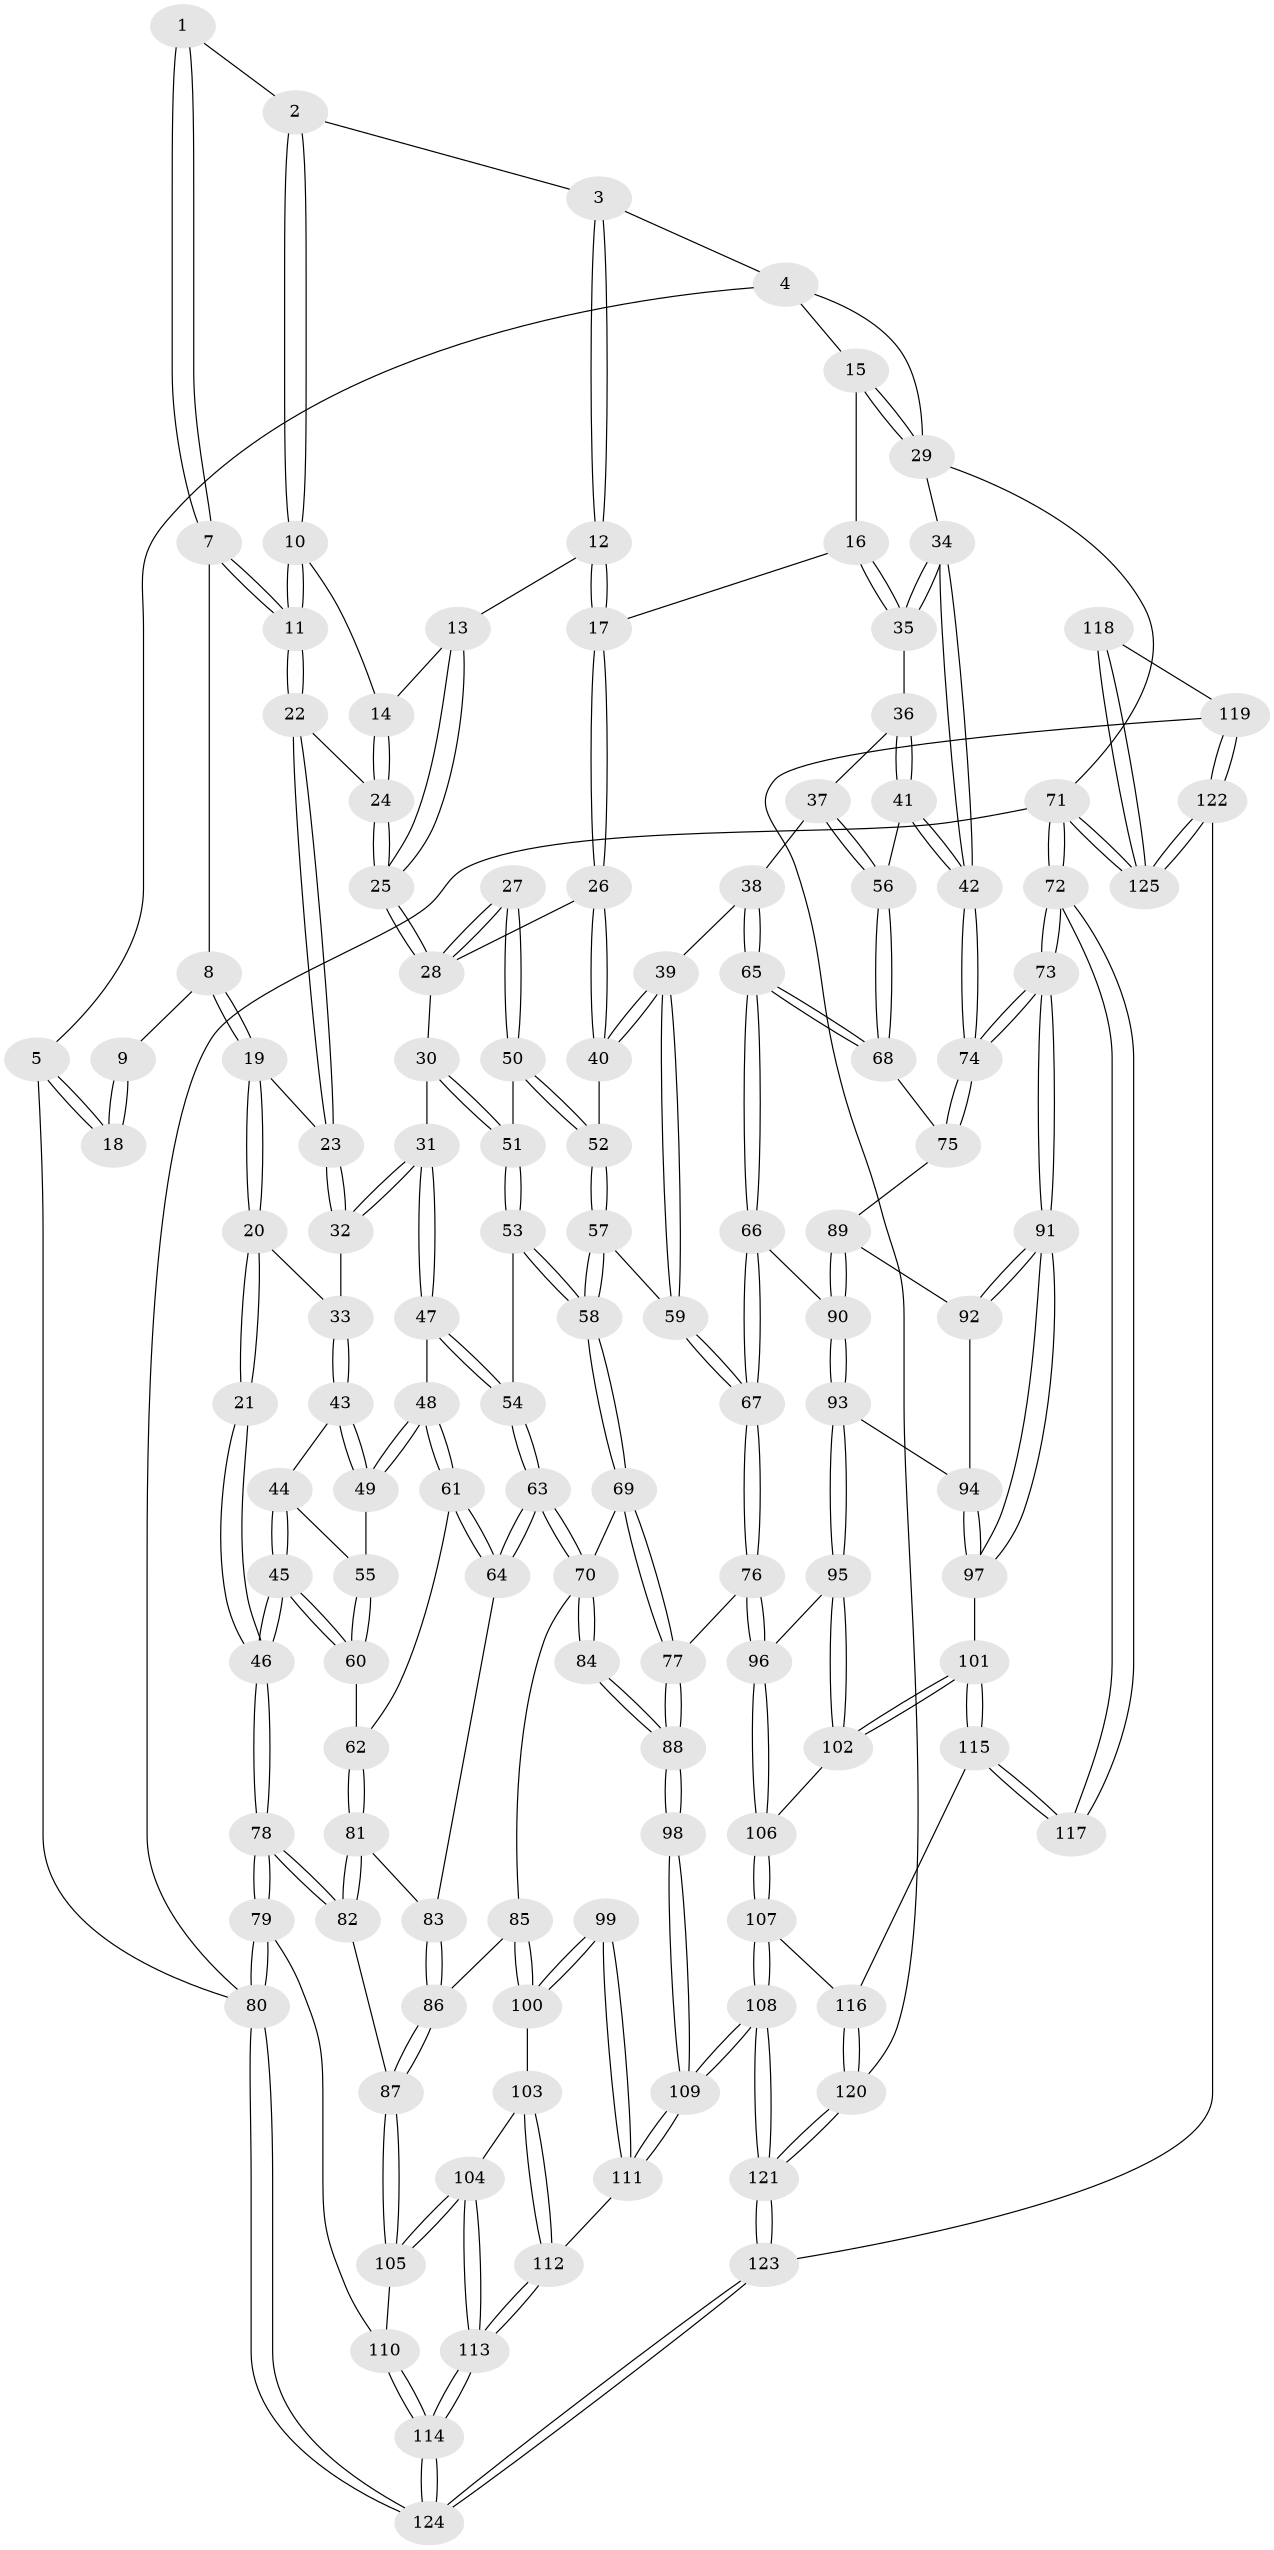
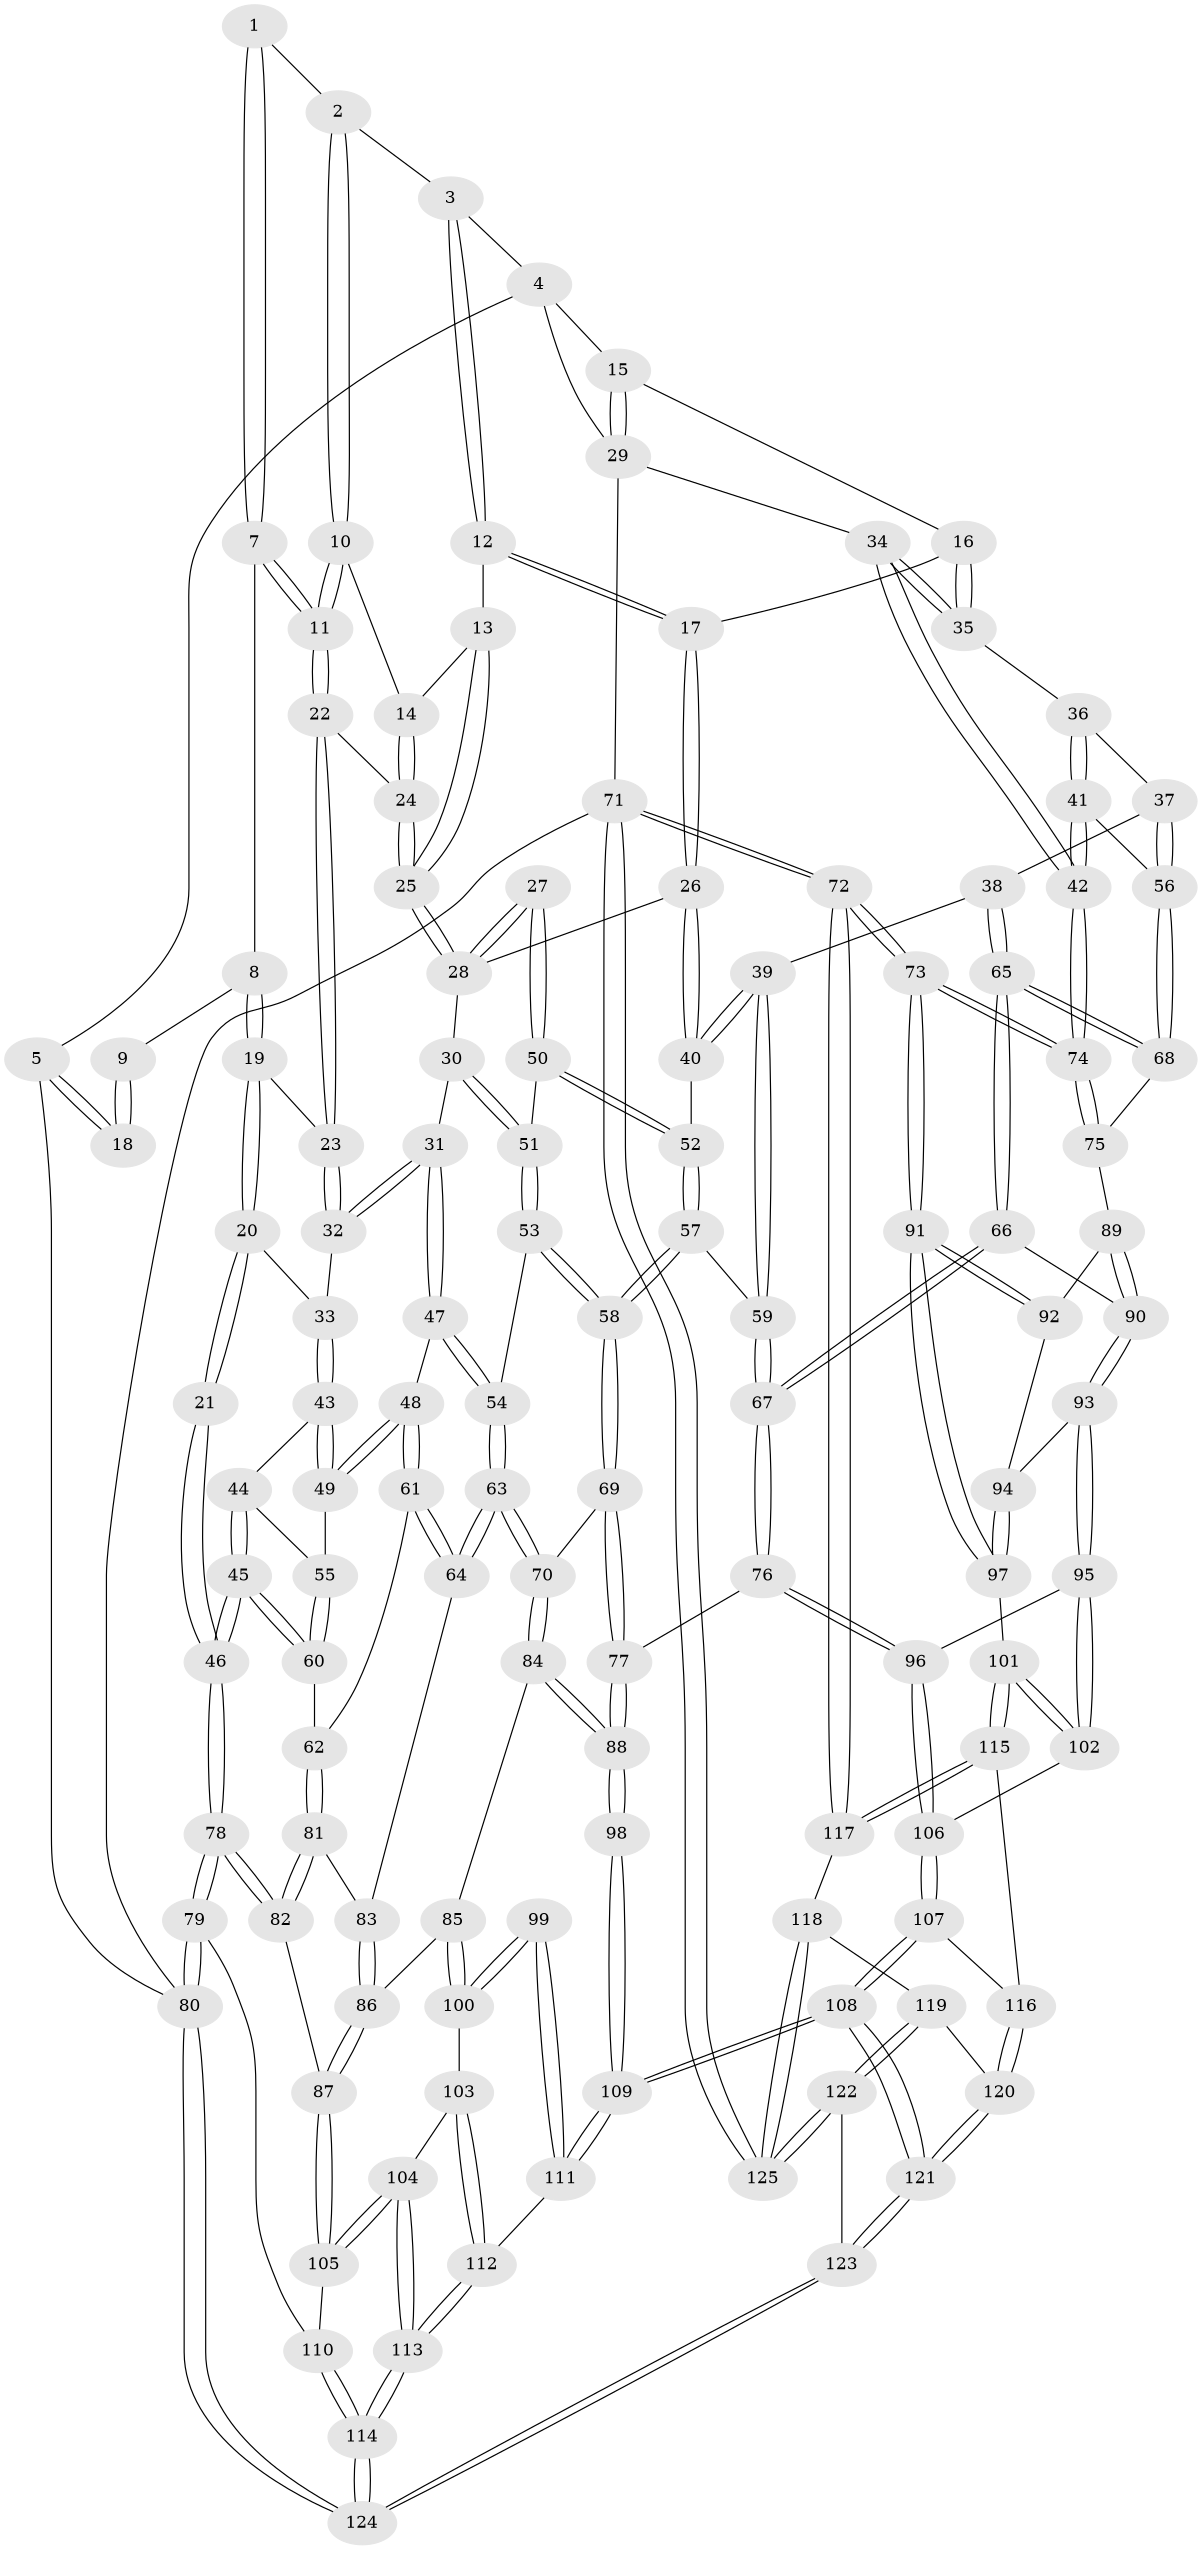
edge "70" -- "85": now "84" -- "85"
edge "117" -- "118": added
